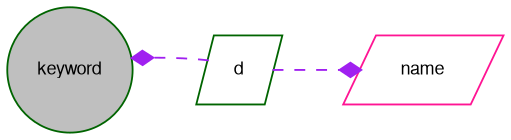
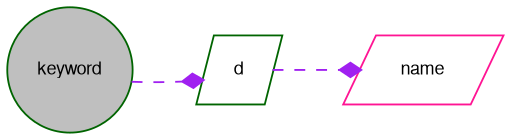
edge "d" -> "keyword": reversed
